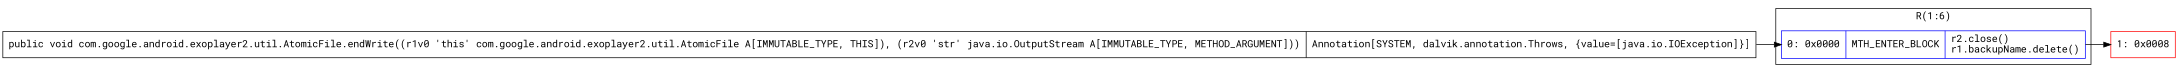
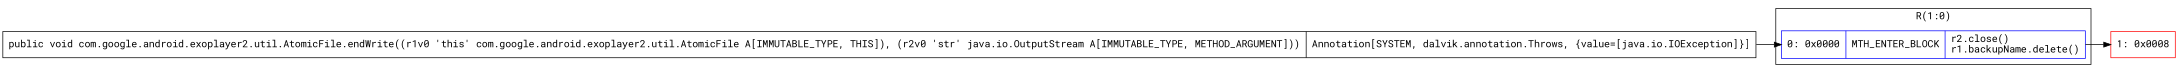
cluster "R(1:6)": label "R(1:6)" -> "R(1:0)"
